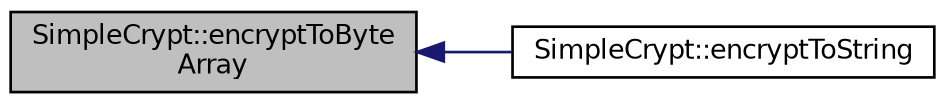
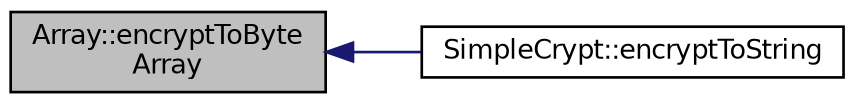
node "SimpleCrypt::encryptToByte Array": label "SimpleCrypt::encryptToByte Array" -> "Array::encryptToByte Array"
